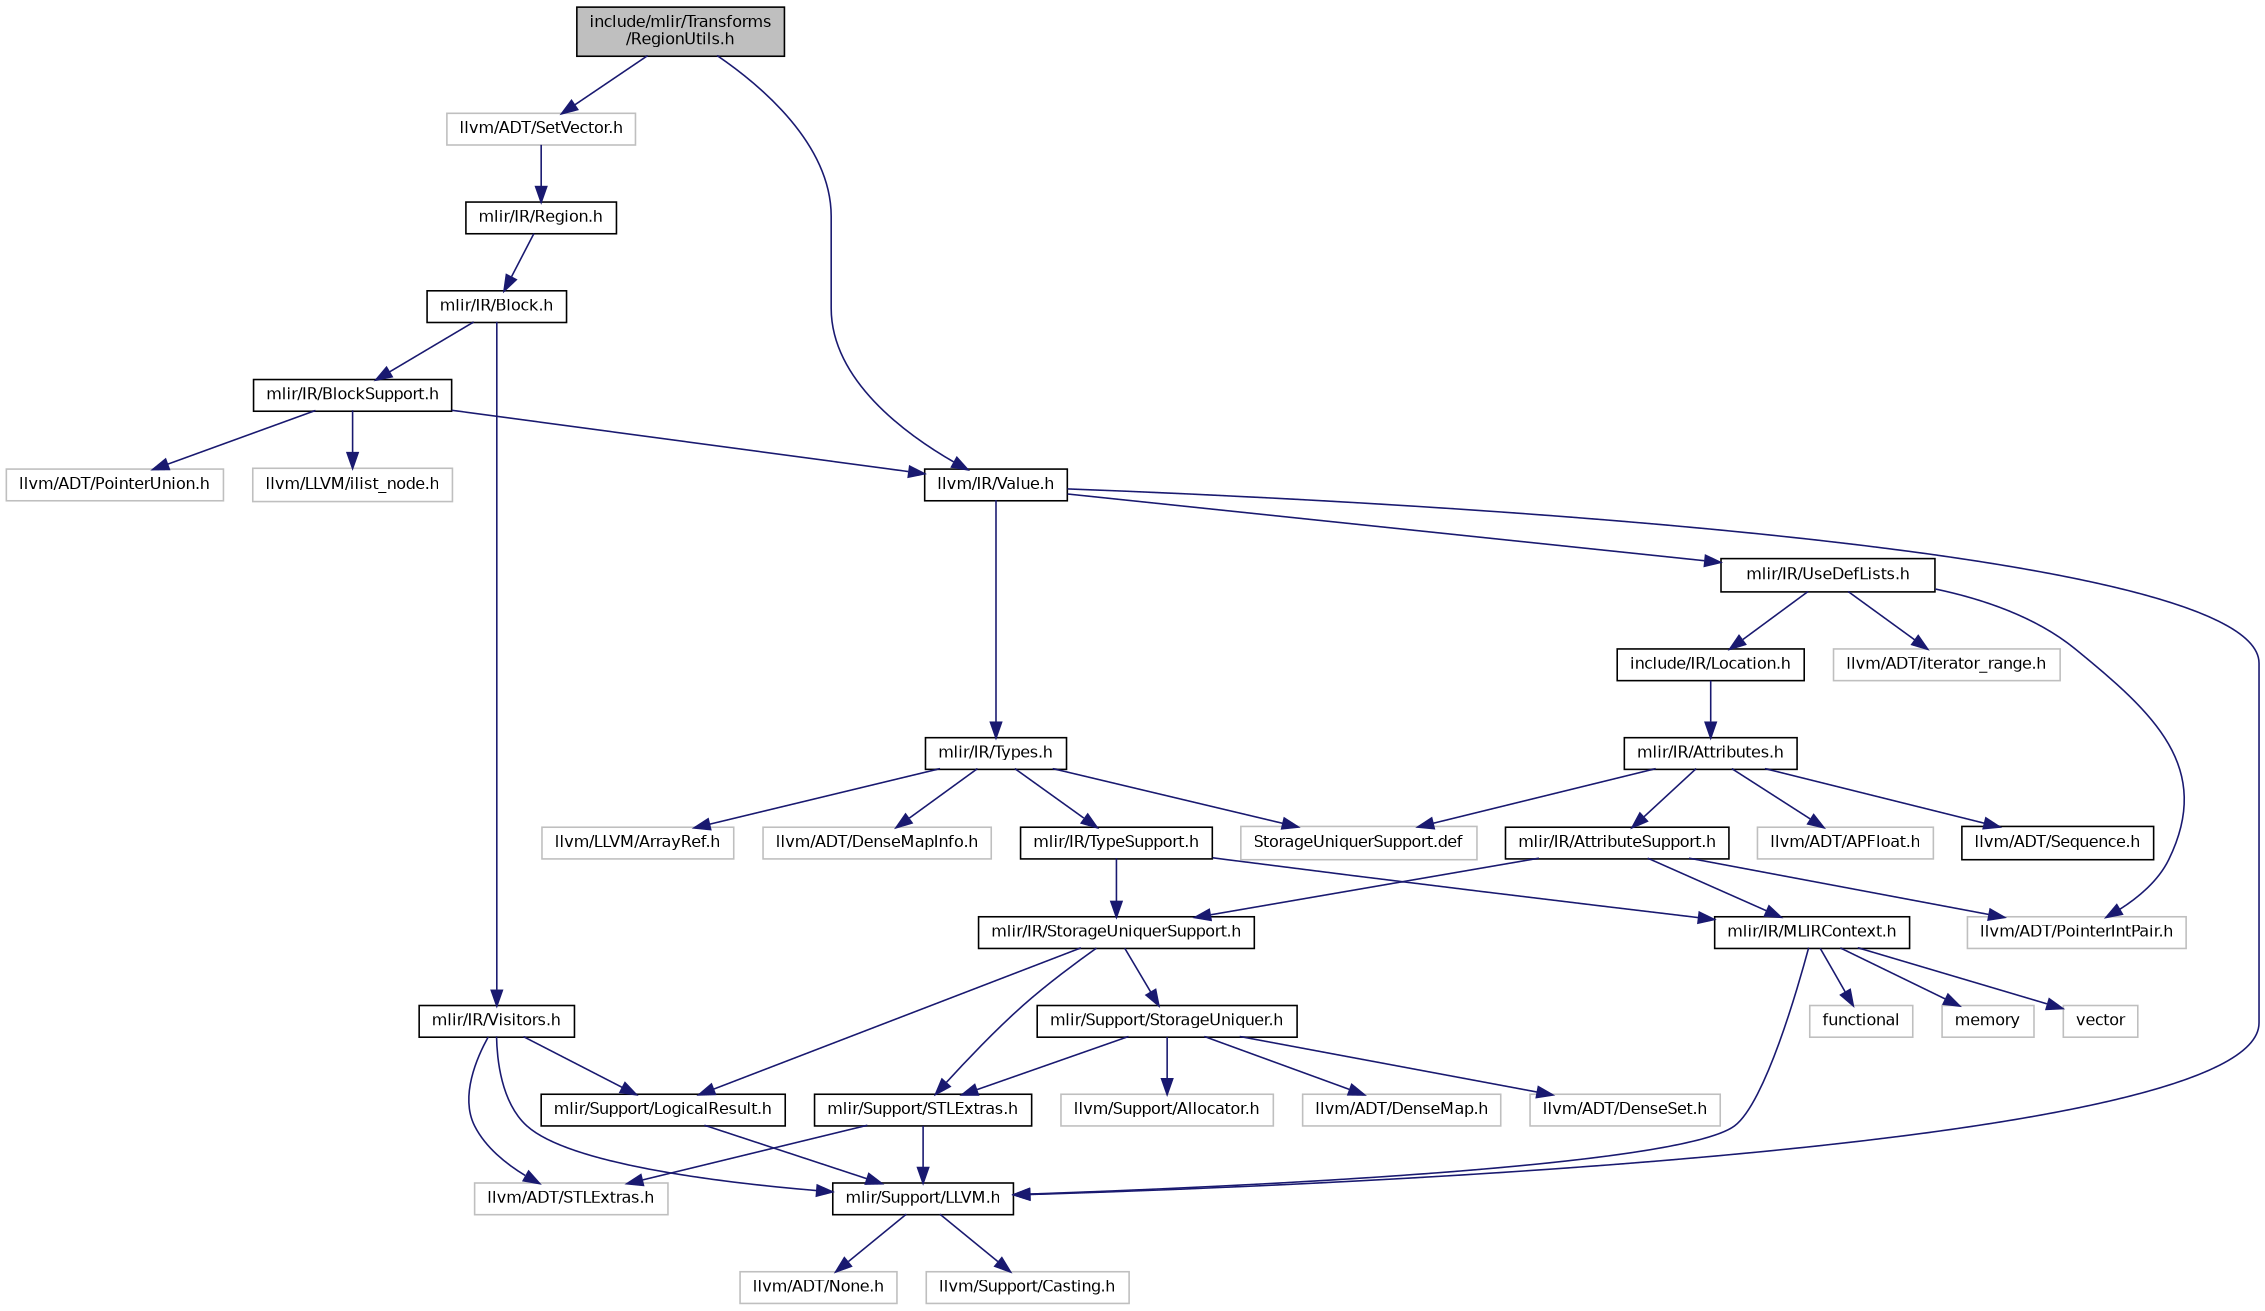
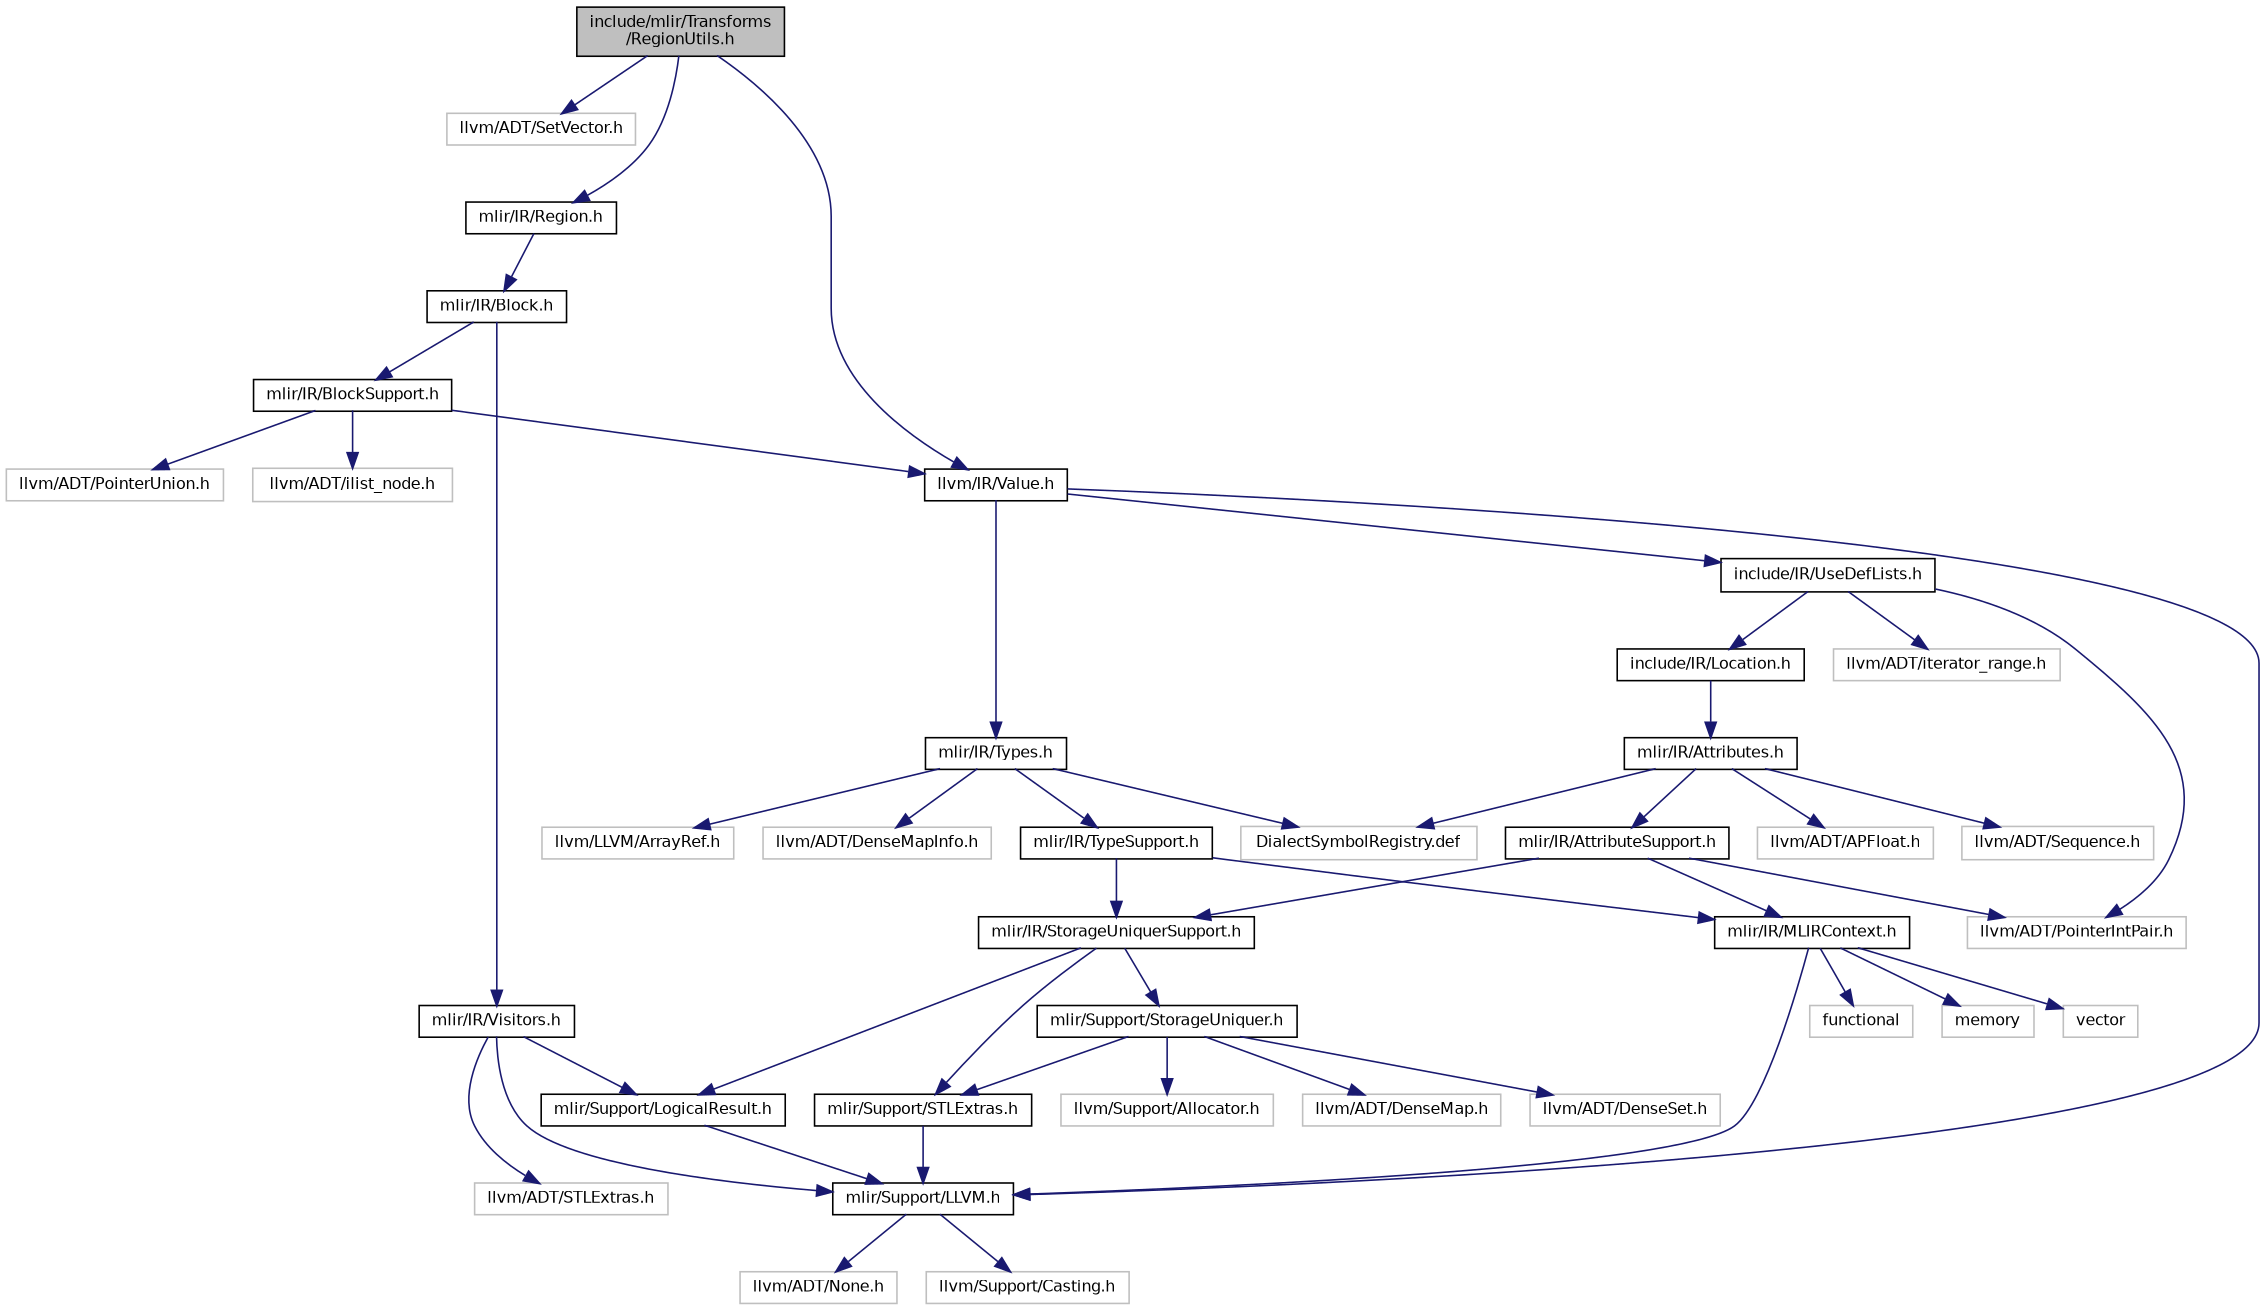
edge "llvm/ADT/SetVector.h" -> "mlir/IR/Region.h": now "include/mlir/Transforms /RegionUtils.h" -> "mlir/IR/Region.h"
node "llvm/LLVM/ilist_node.h": label "llvm/LLVM/ilist_node.h" -> "llvm/ADT/ilist_node.h"
node "mlir/IR/UseDefLists.h": label "mlir/IR/UseDefLists.h" -> "include/IR/UseDefLists.h"
node "StorageUniquerSupport.def": label "StorageUniquerSupport.def" -> "DialectSymbolRegistry.def"
node "llvm/ADT/Sequence.h": color black -> grey75
edge "mlir/Support/STLExtras.h" -> "llvm/ADT/STLExtras.h": removed
